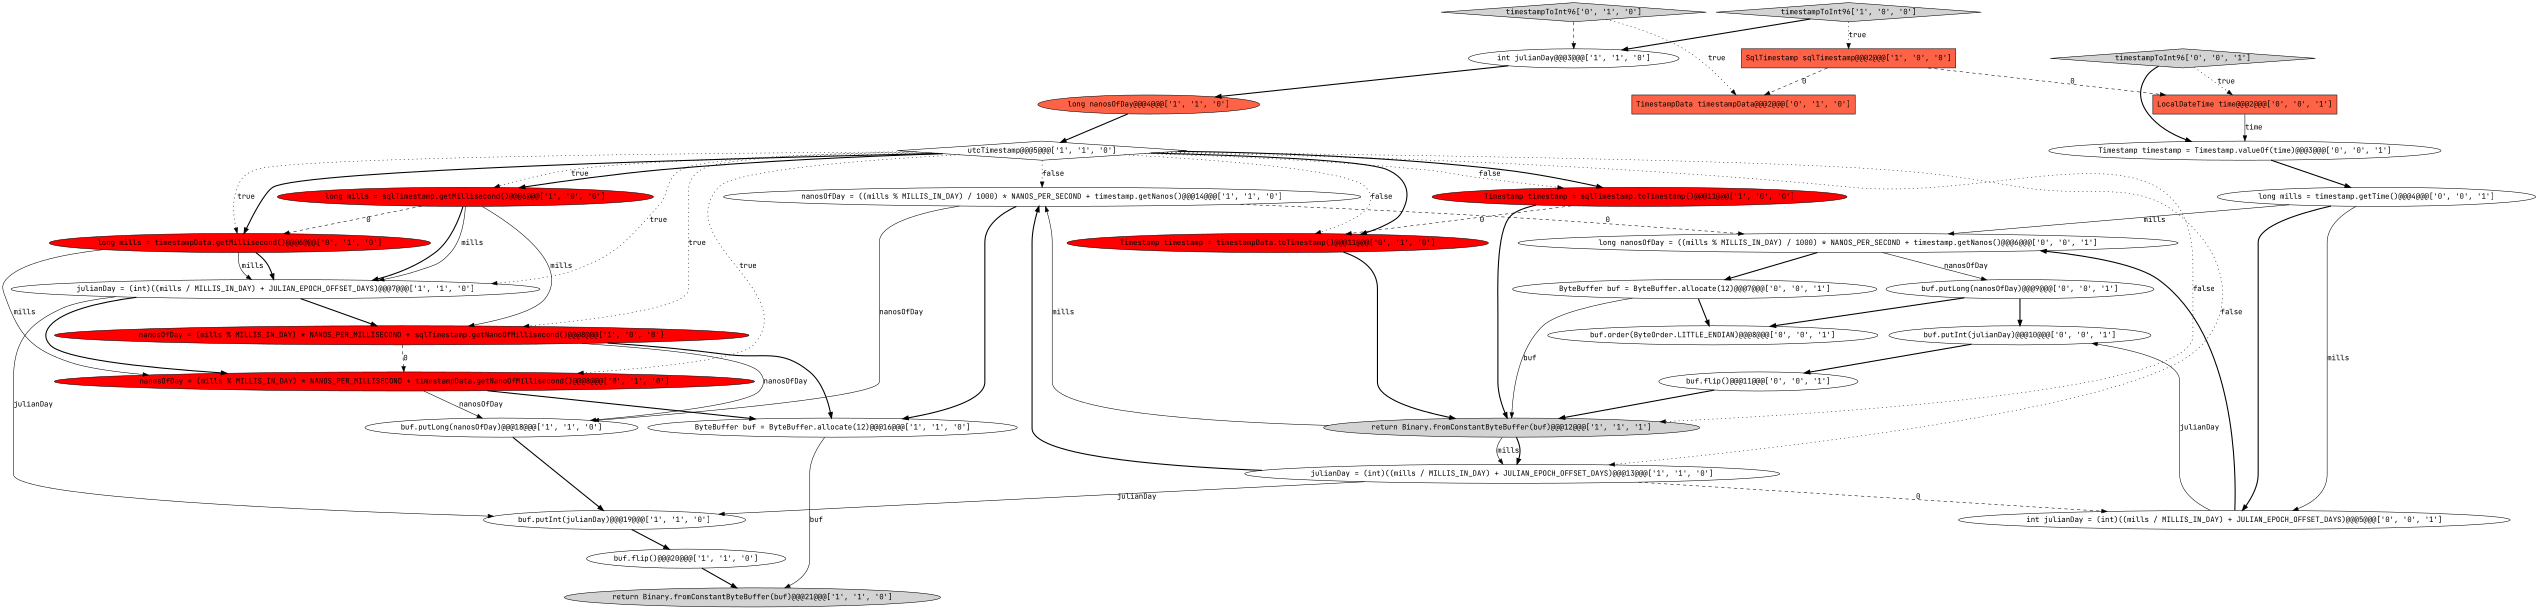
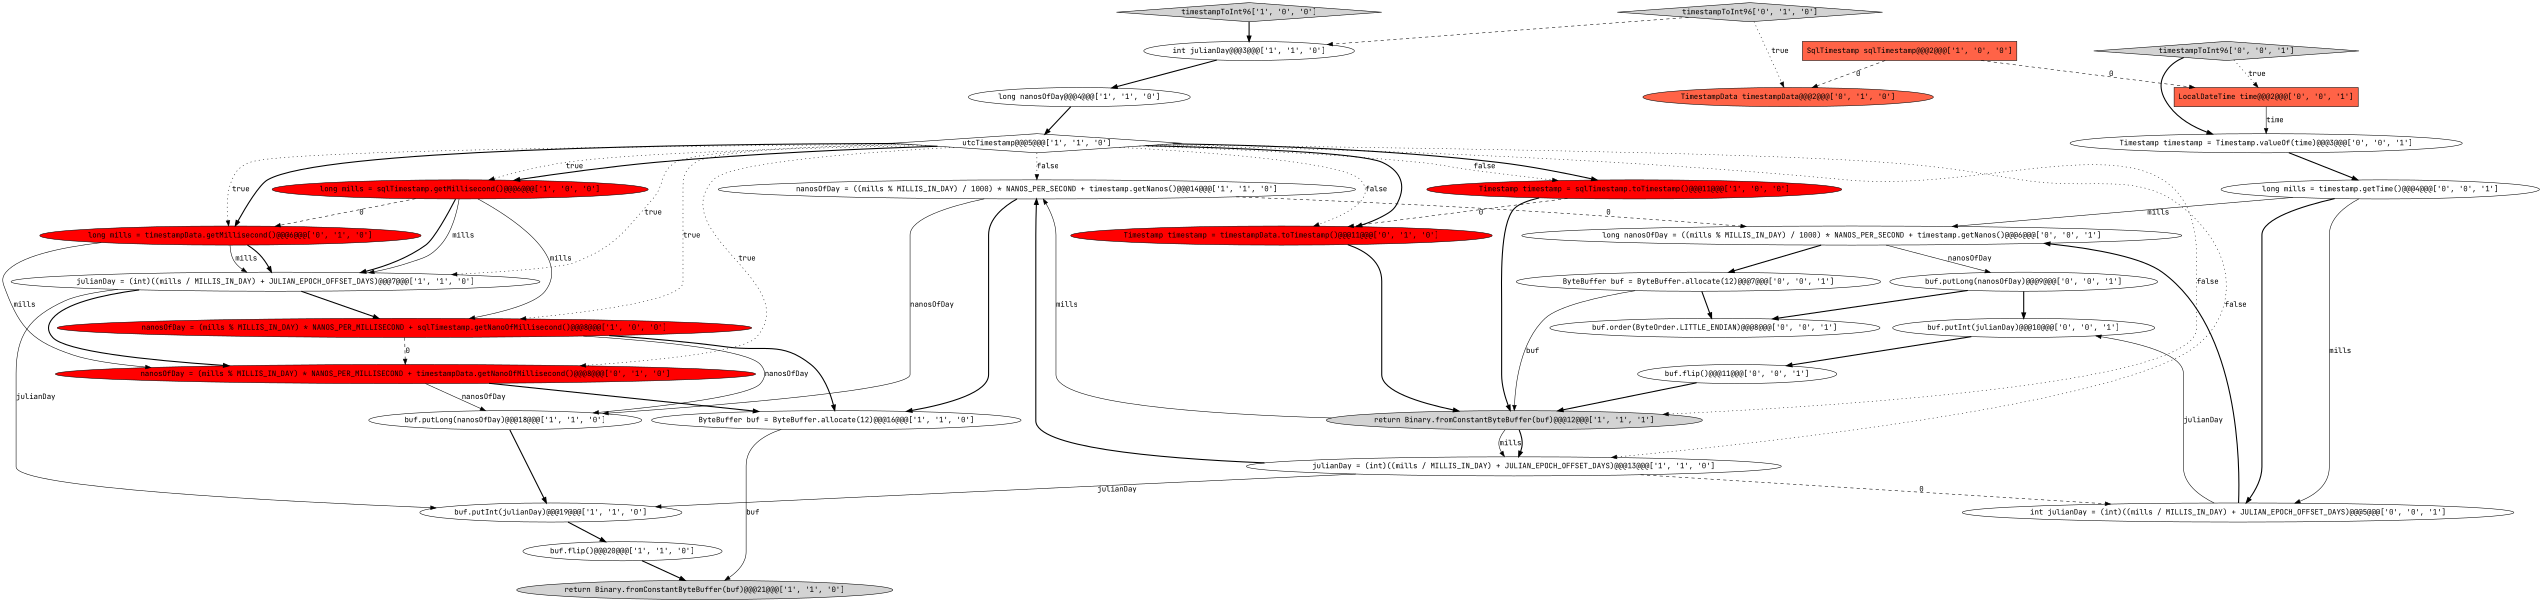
edge "timestampToInt96['1', '0', '0']" -> "SqlTimestamp sqlTimestamp@@@2@@@['1', '0', '0']": removed, label "true"
node "long nanosOfDay@@@4@@@['1', '1', '0']": fillcolor tomato -> white
node "TimestampData timestampData@@@2@@@['0', '1', '0']": shape box -> ellipse
